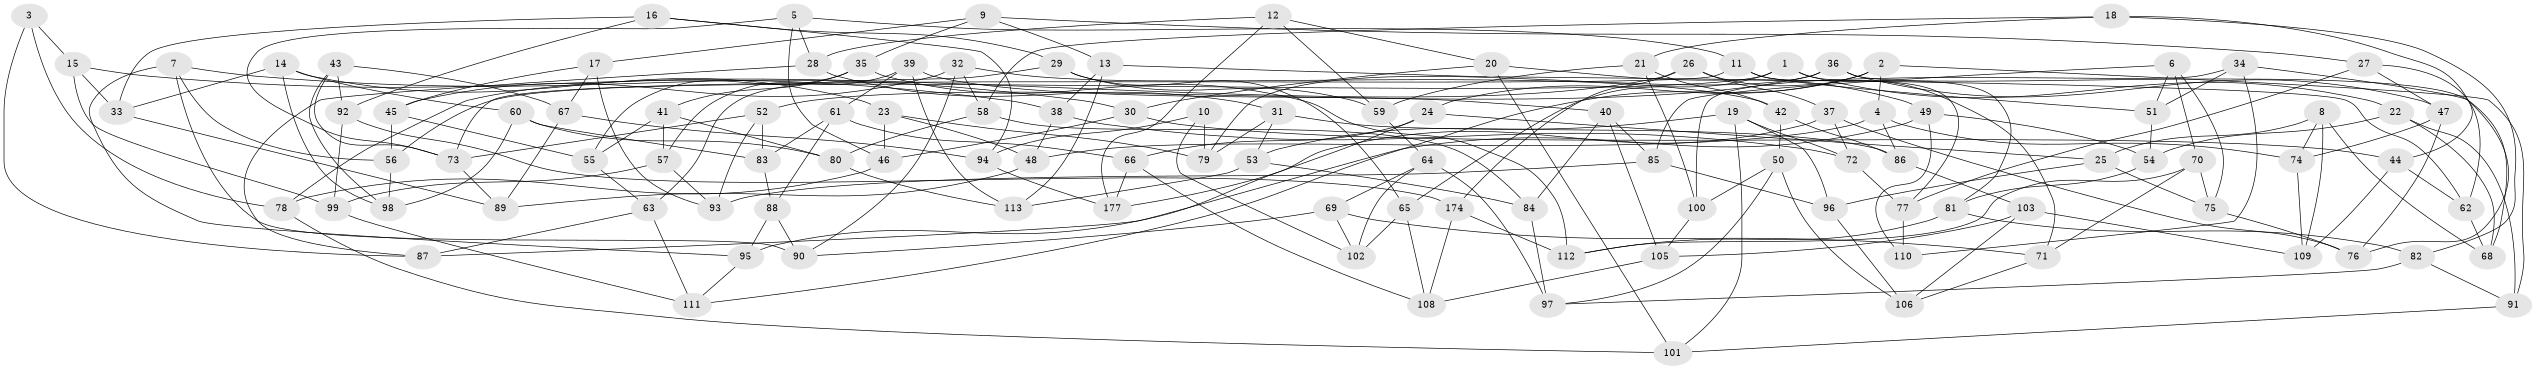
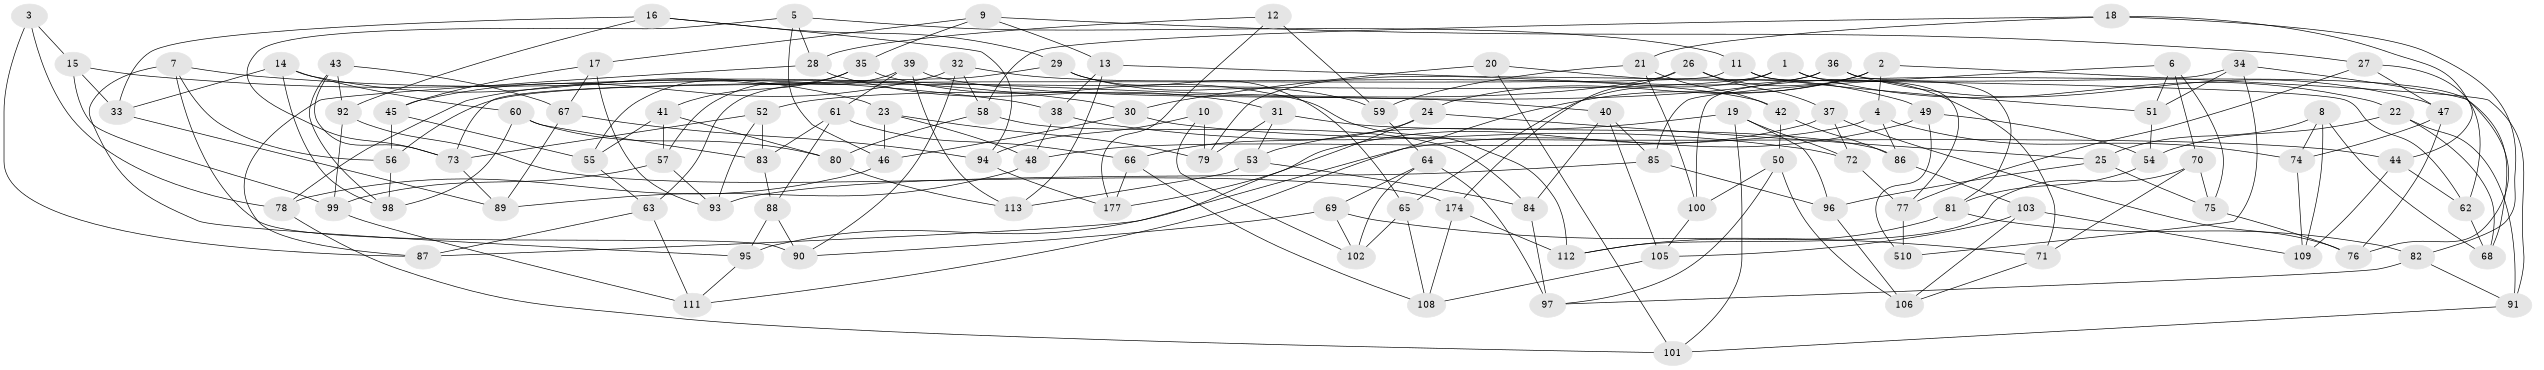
edge "12" -- "20": removed
node "110": label "110" -> "510"
